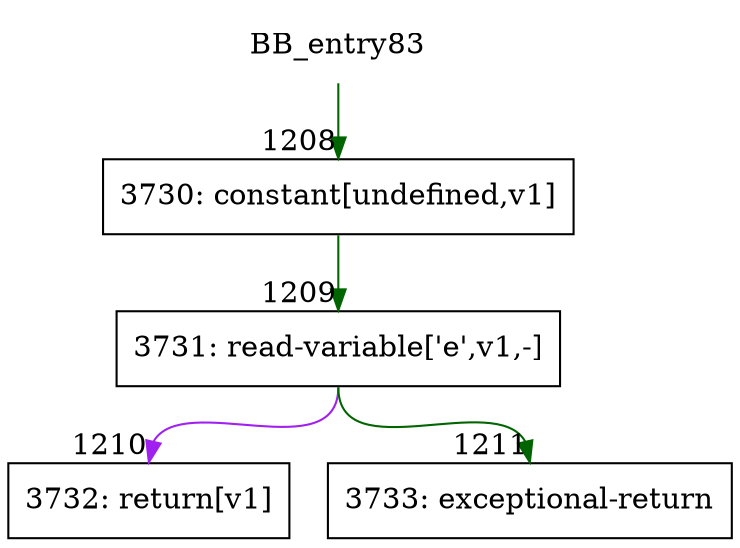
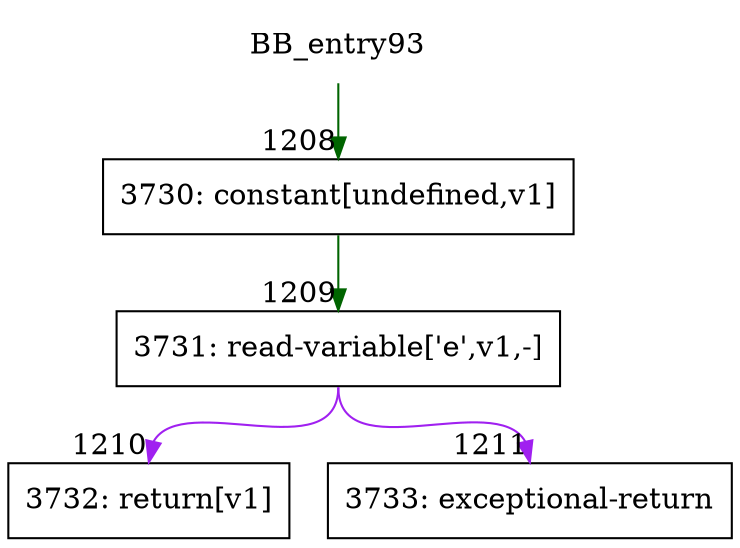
node "BB_entry83": label "BB_entry83" -> "BB_entry93"
edge "3731: read-variable['e',v1,-]" -> "3733: exceptional-return": color darkgreen -> purple
